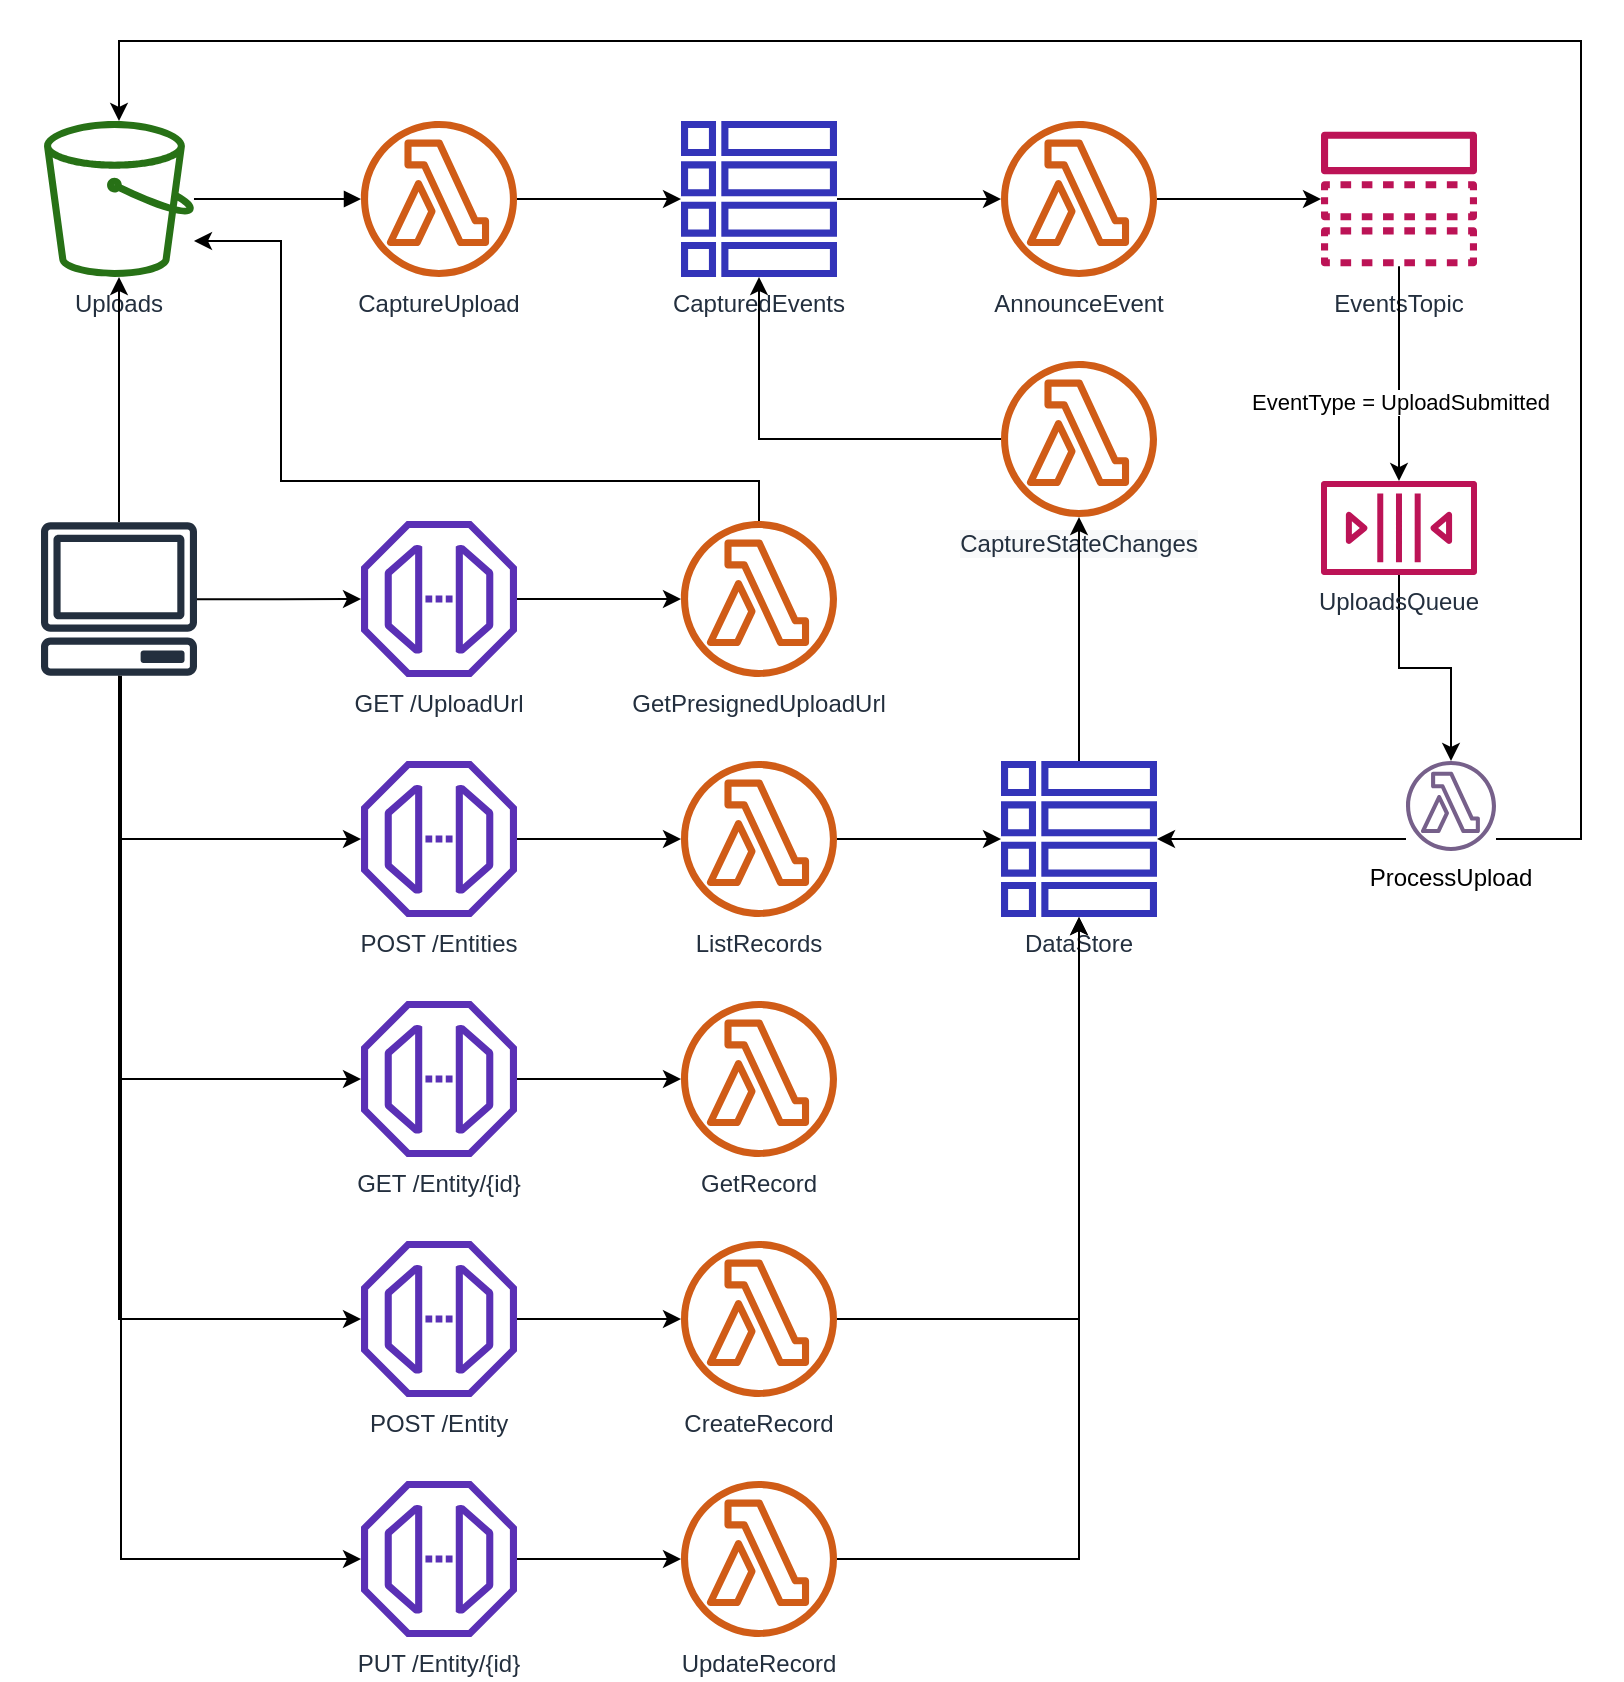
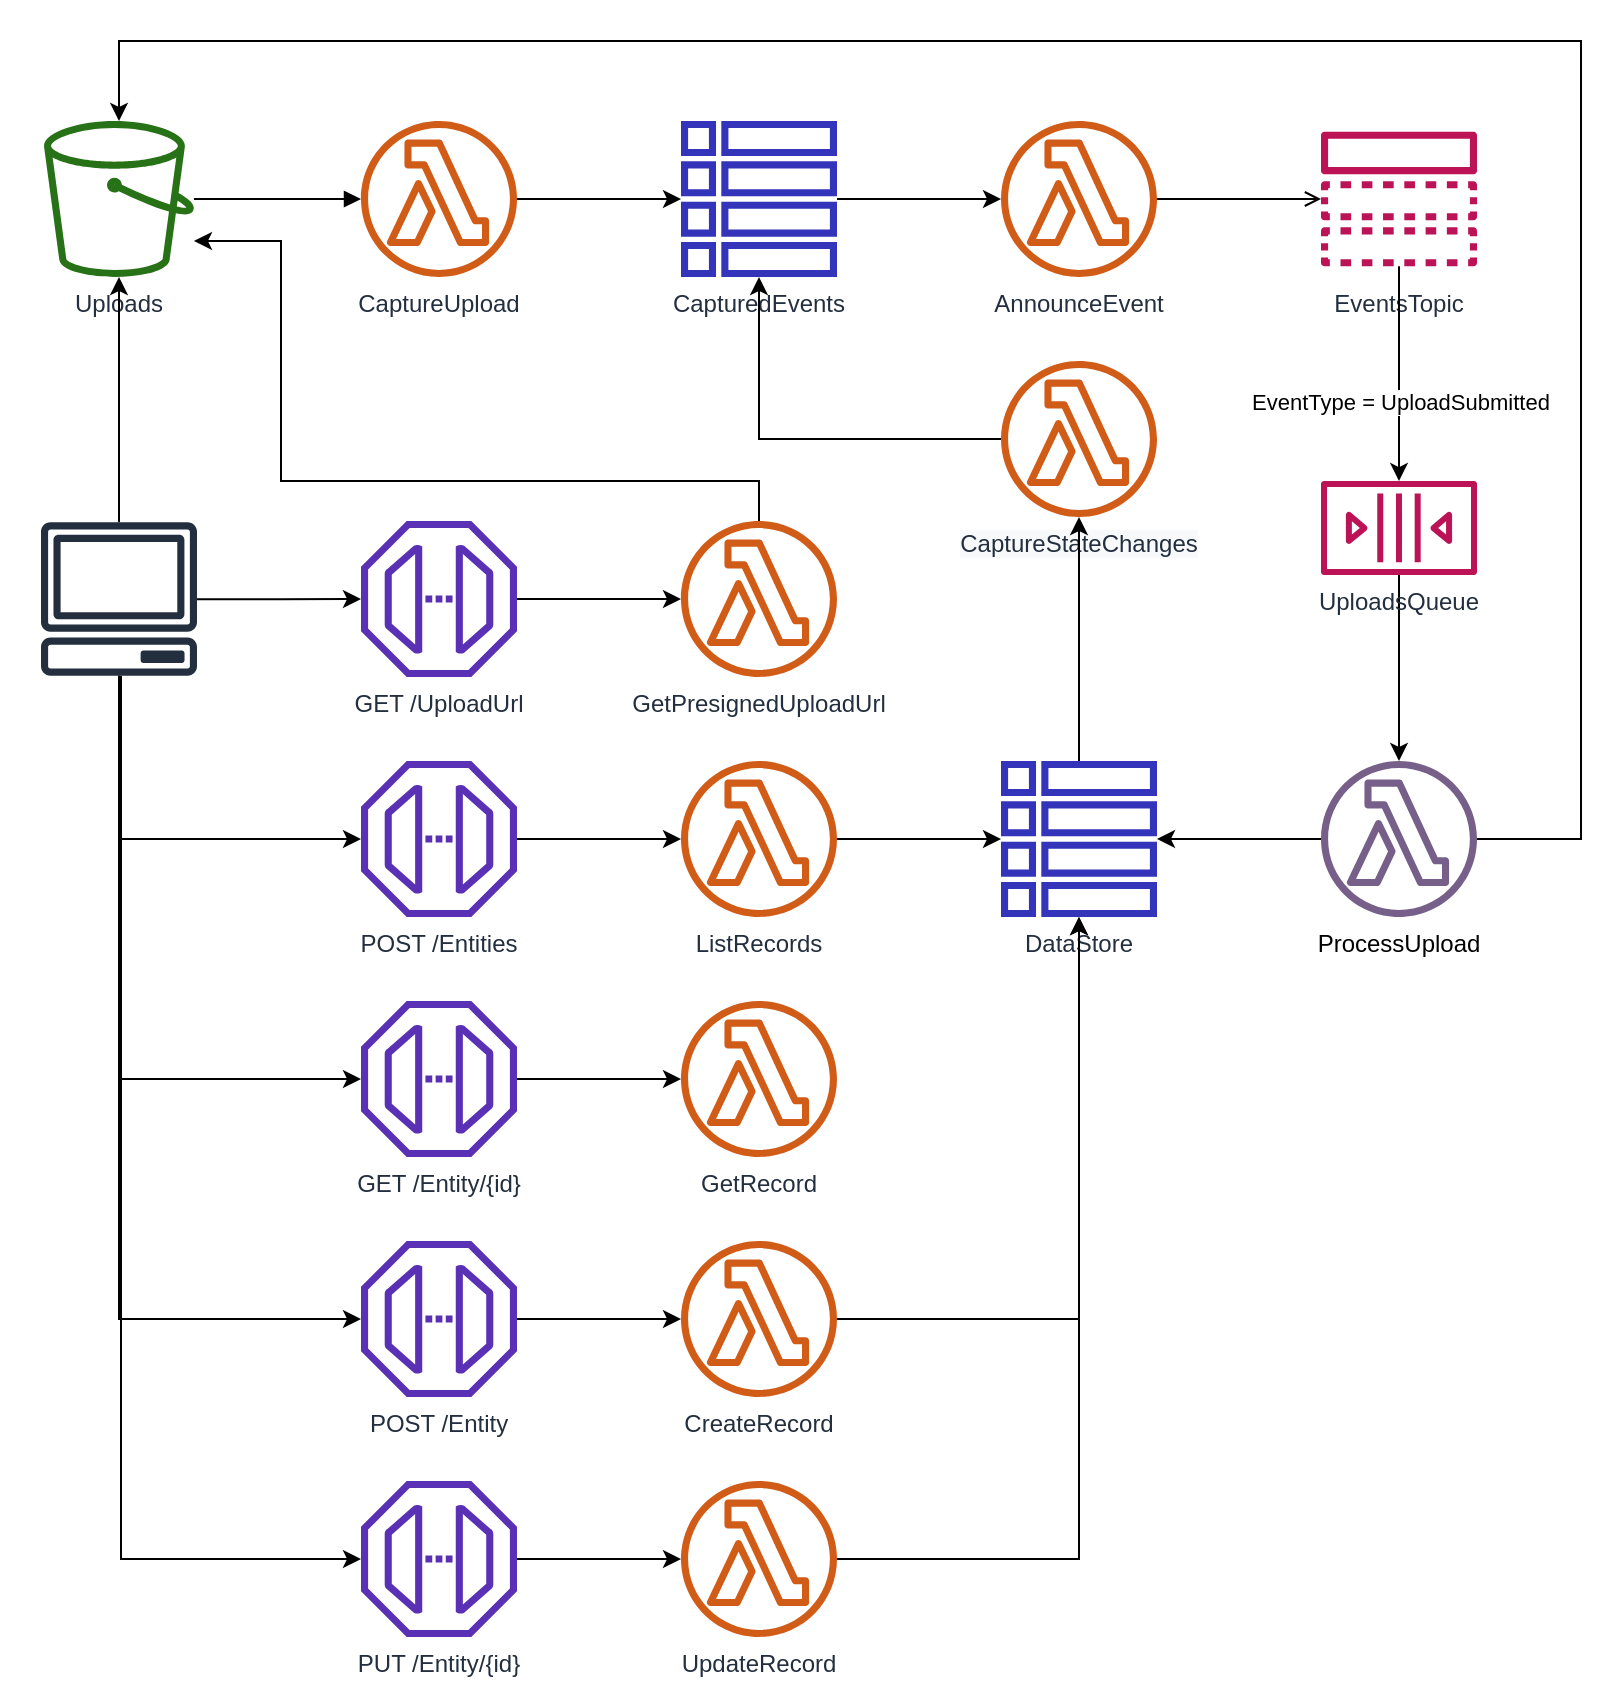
edge "AnnounceEvent" -> "EventsTopic": arrowhead classic -> open
node "ProcessUpload": size 260x90 -> 156x156
